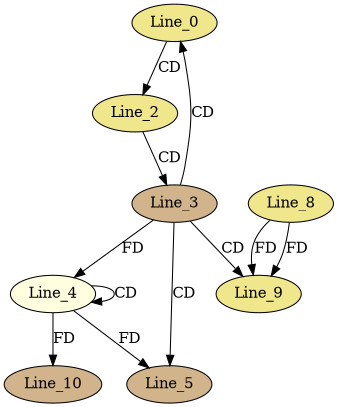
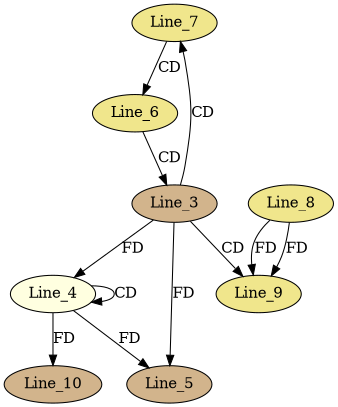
node "Line_0": label "Line_0" -> "Line_7"
node "Line_2": label "Line_2" -> "Line_6"
edge "Line_3" -> "Line_5": label "CD" -> "FD"
